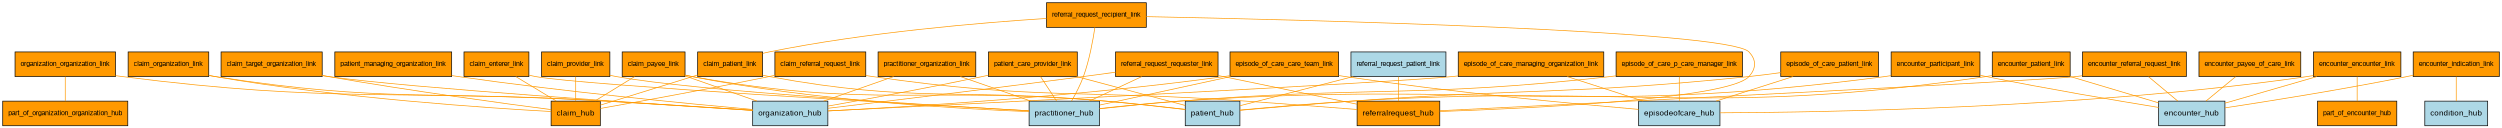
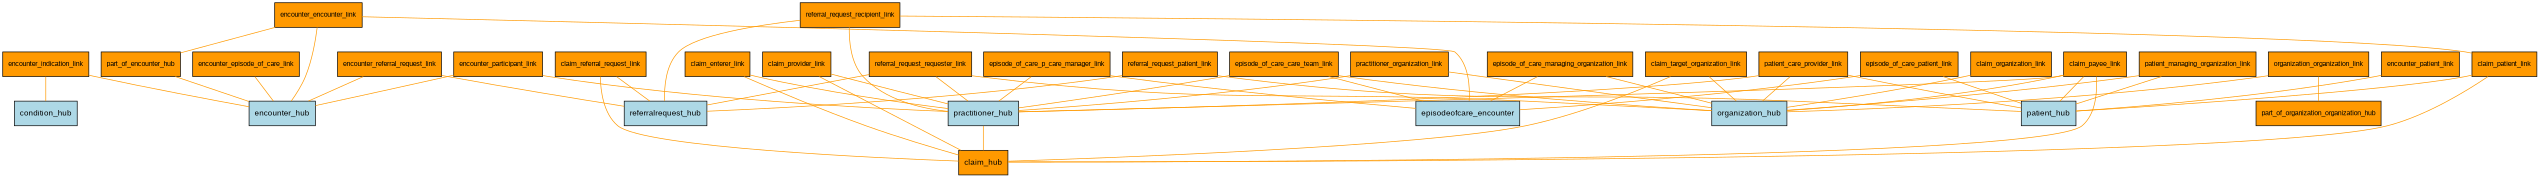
node "referral_request_patient_link": fillcolor lightblue -> #ff9900
node "encounter_payee_of_care_link": label "encounter_payee_of_care_link" -> "encounter_episode_of_care_link"
edge "patient_managing_organization_link" -- "patient_hub": added
edge "encounter_patient_link" -- "encounter_hub": now "part_of_encounter_hub" -- "encounter_hub"
edge "claim_organization_link" -- "claim_hub": now "practitioner_hub" -- "claim_hub"
node "referralrequest_hub": fillcolor #ff9900 -> lightblue
node "episodeofcare_hub": label "episodeofcare_hub" -> "episodeofcare_encounter"
